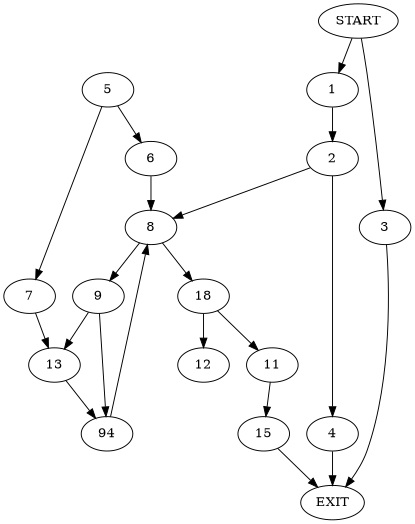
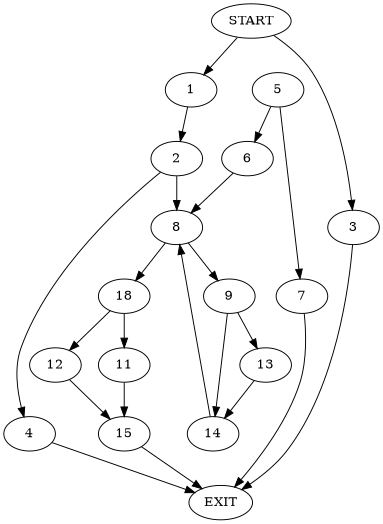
edge "7" -> "13": now "7" -> "EXIT"
edge "12" -> "15": added
node "94": label "94" -> "14"
